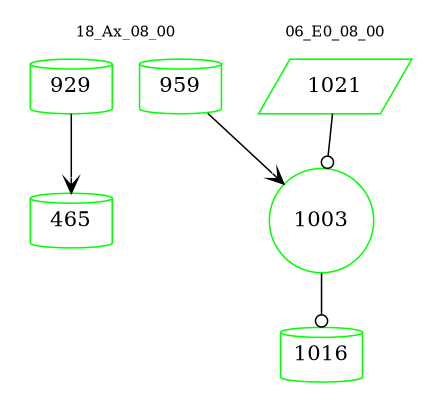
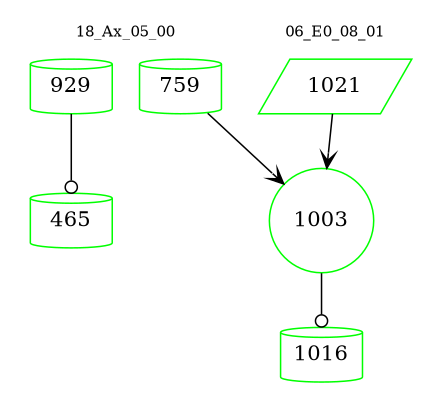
cluster "18_Ax_08_00": label "18_Ax_08_00" -> "18_Ax_05_00"
cluster "06_E0_08_00": label "06_E0_08_00" -> "06_E0_08_01"
node "959": label "959" -> "759"
edge "1021" -> "1003": arrowhead odot -> vee
edge "929" -> "465": arrowhead vee -> odot
